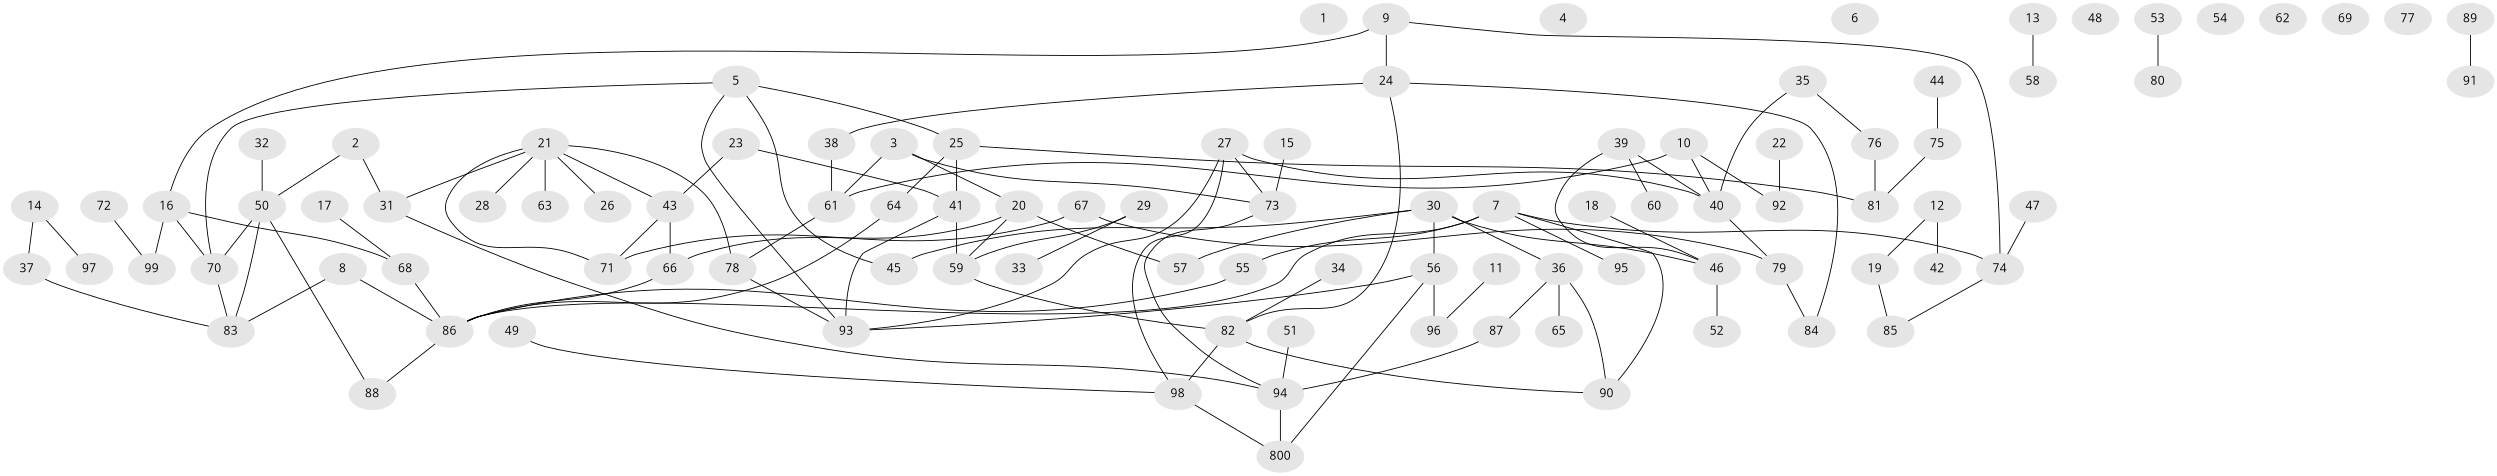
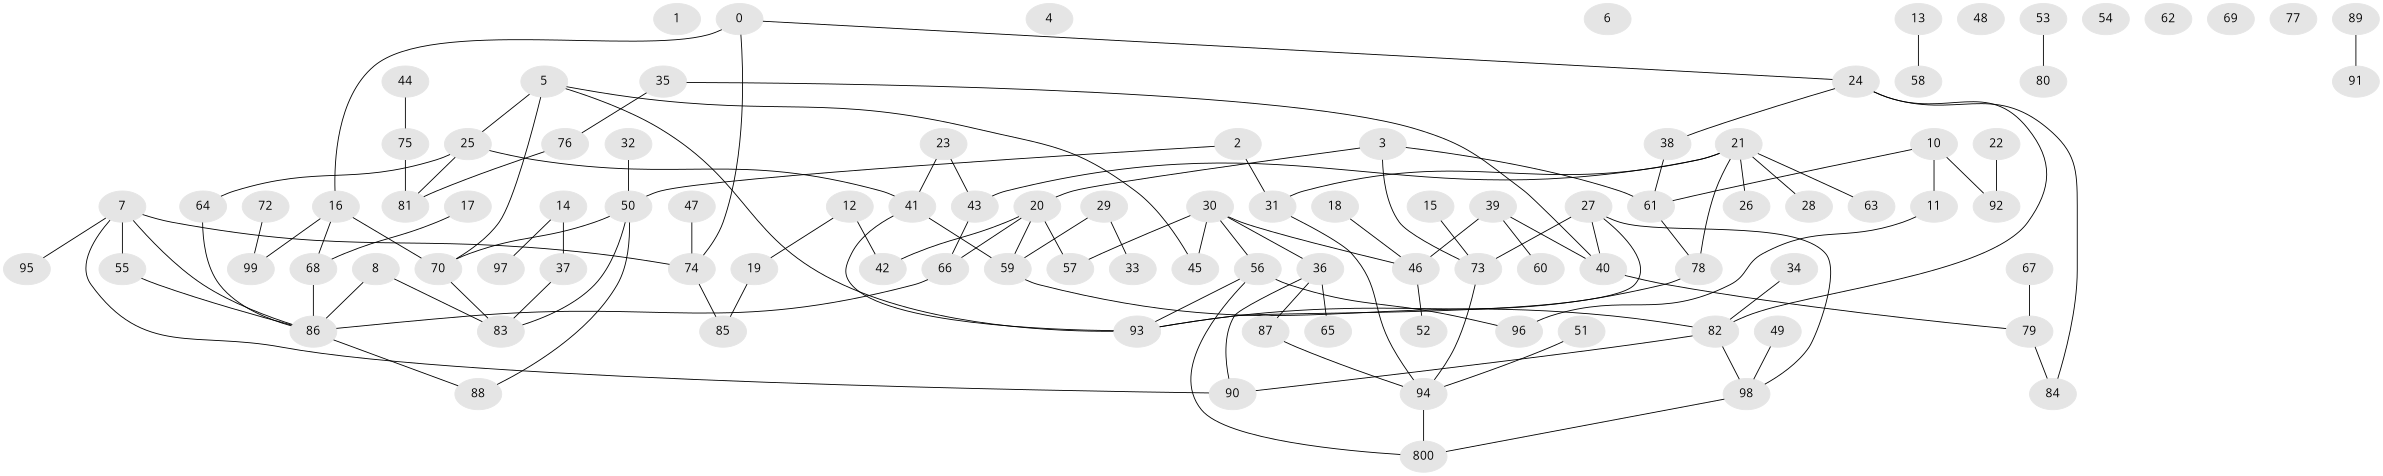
node "9": label "9" -> "0"
edge "10" -- "40": now "10" -- "11"
edge "20" -- "42": added
node "71": removed
